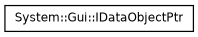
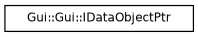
node "System::Gui::IDataObjectPtr": label "System::Gui::IDataObjectPtr" -> "Gui::Gui::IDataObjectPtr"
